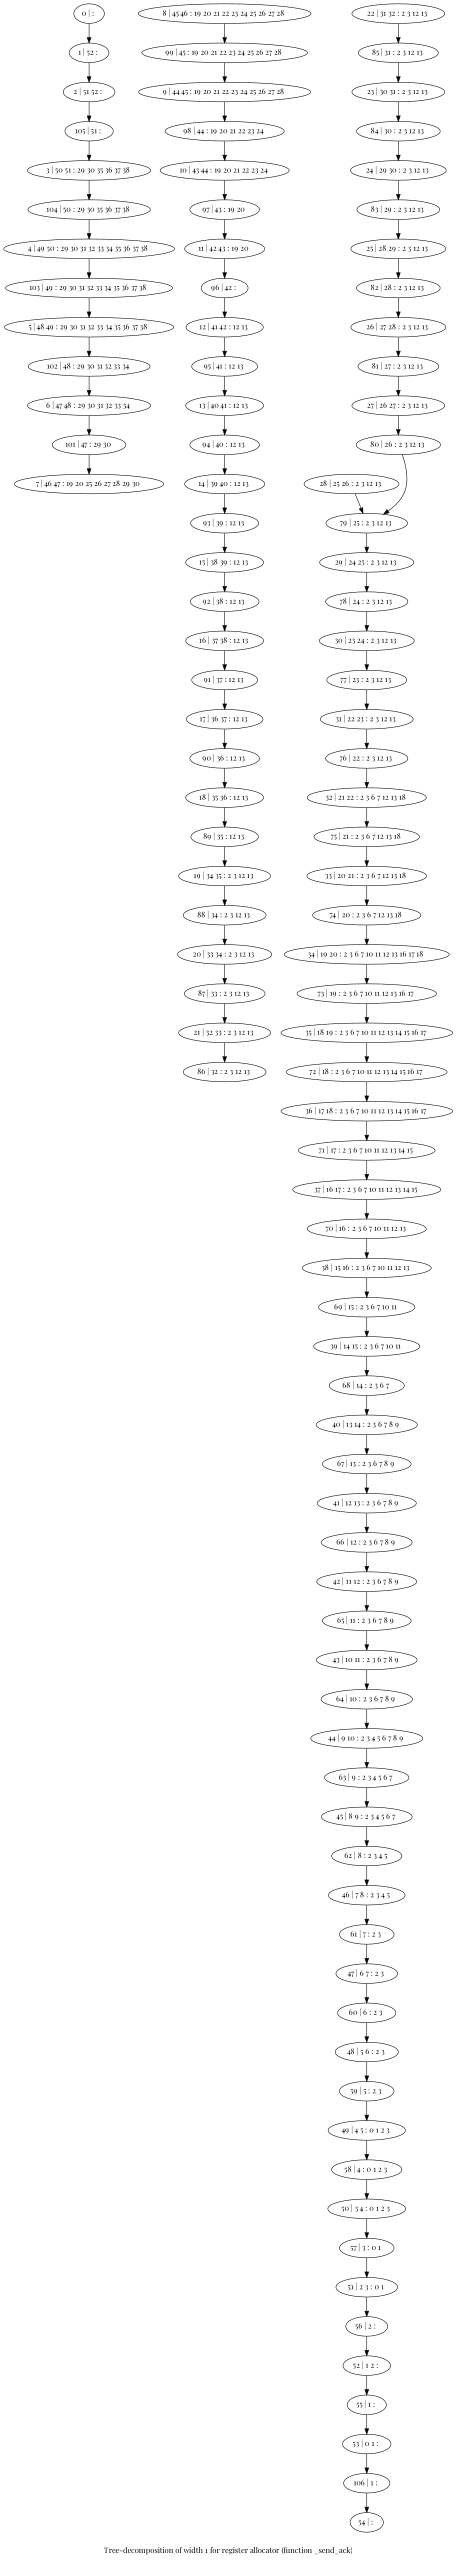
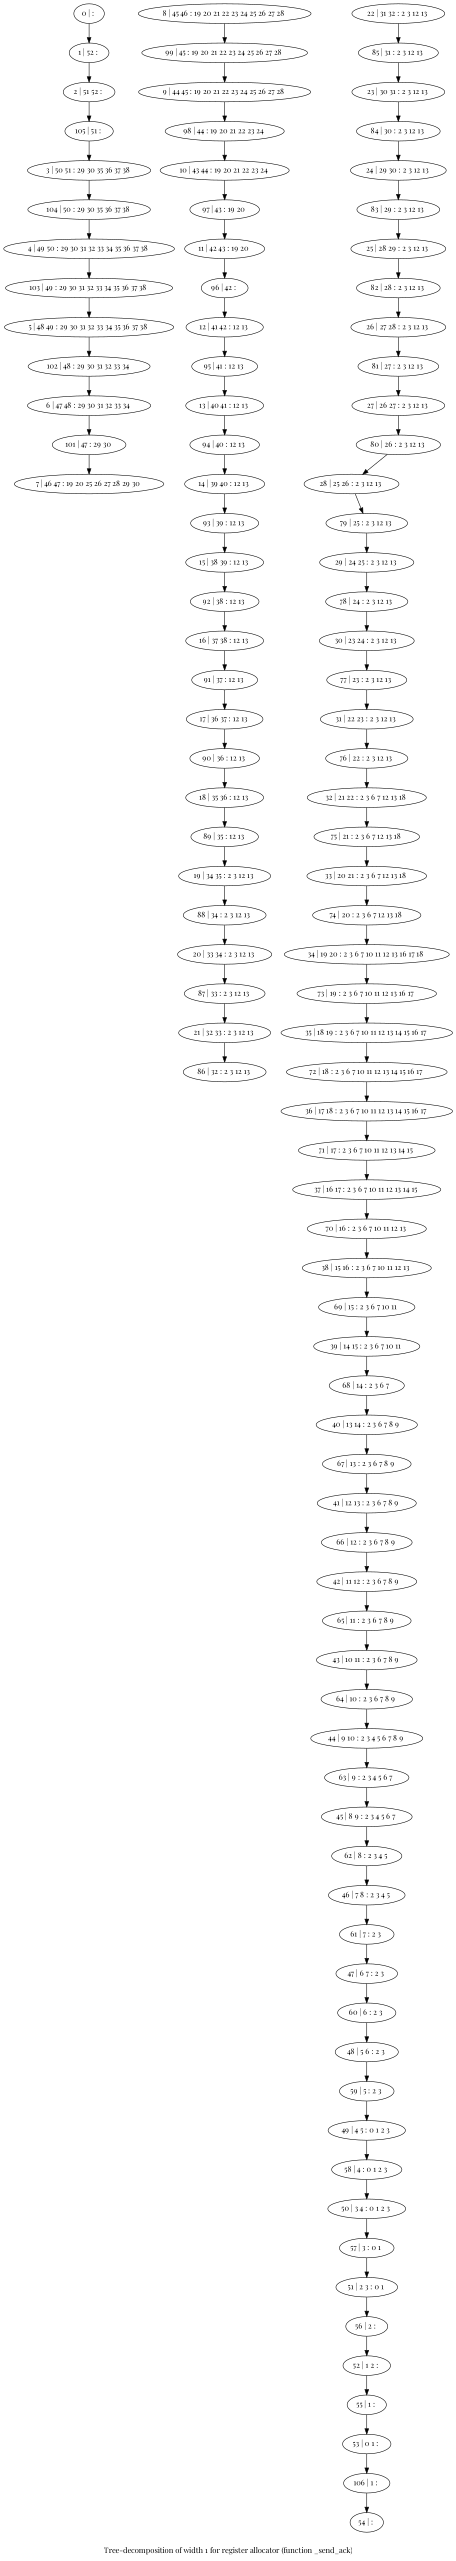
edge "80 | 26 : 2 3 12 13" -> "79 | 25 : 2 3 12 13": now "80 | 26 : 2 3 12 13" -> "28 | 25 26 : 2 3 12 13"
